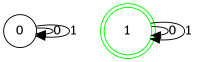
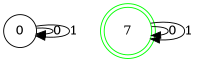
node "1": label "1" -> "7"
